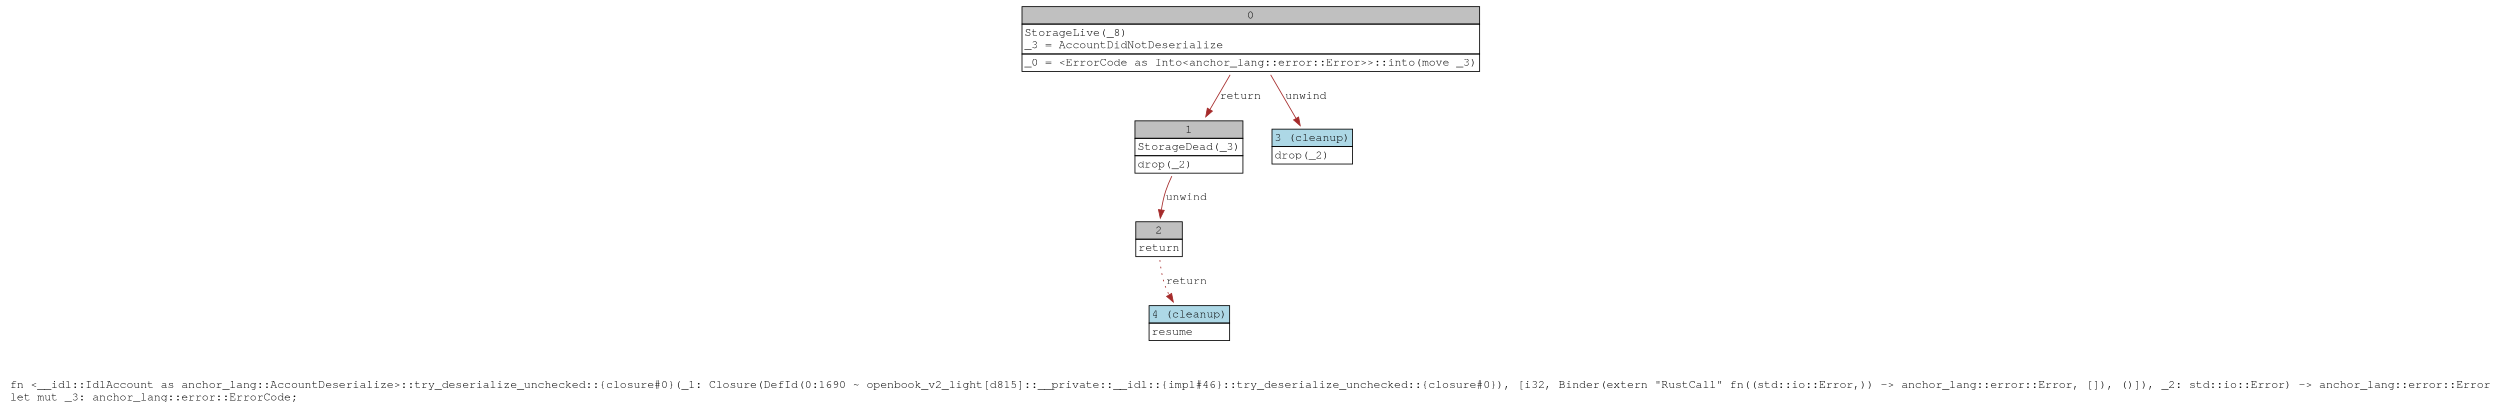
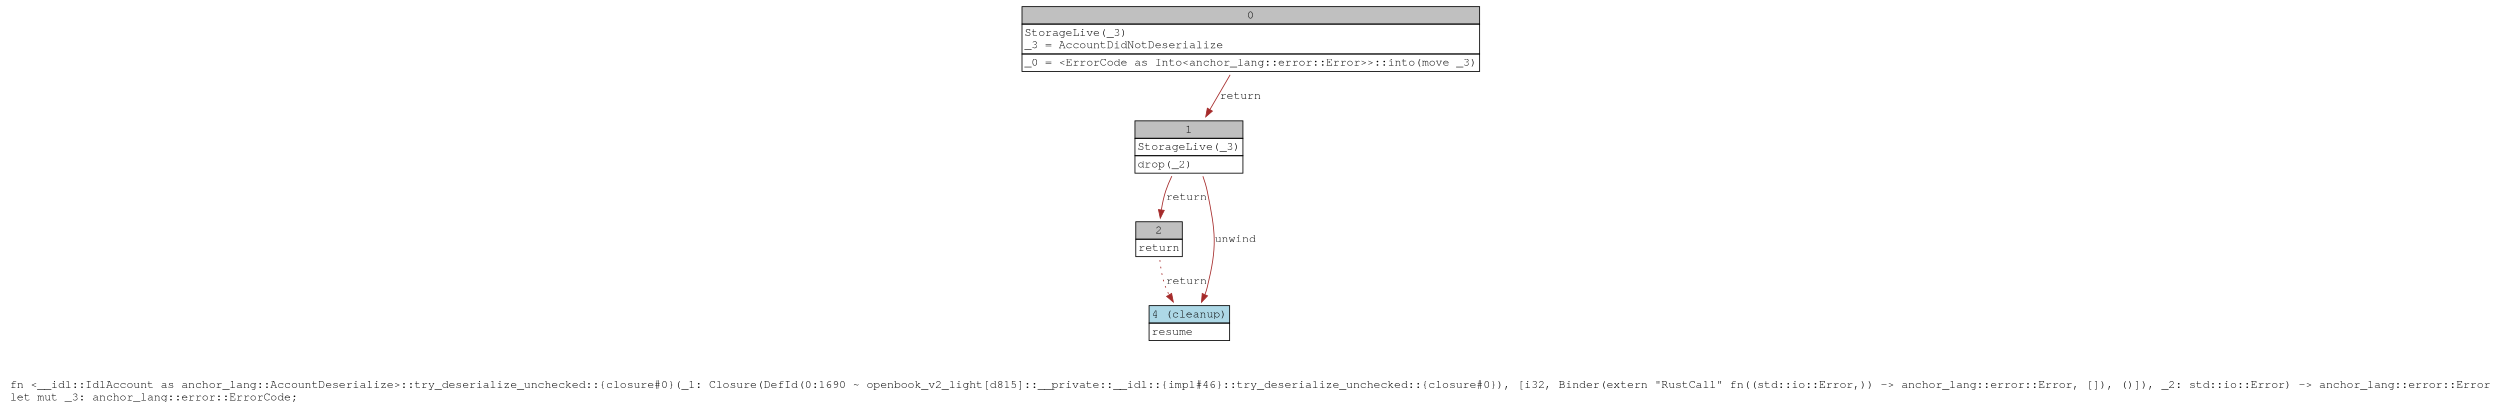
node "0": text "StorageLive(_8)" -> "StorageLive(_3)"
node "1": text "StorageDead(_3)" -> "StorageLive(_3)"
node "3 (cleanup)": removed
edge "1" -> "2": label "unwind" -> "return"
edge "1" -> "4 (cleanup)": added, label "unwind"
